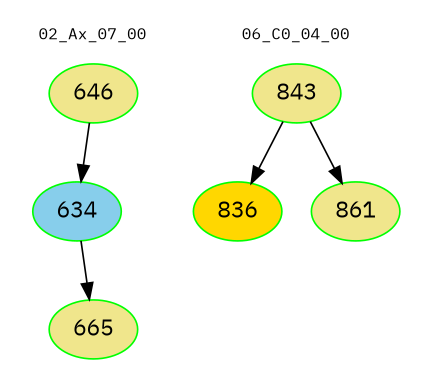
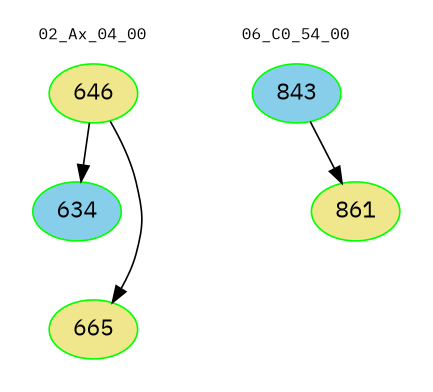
cluster "02_Ax_07_00": label "02_Ax_07_00" -> "02_Ax_04_00"
cluster "06_C0_04_00": label "06_C0_04_00" -> "06_C0_54_00"
node "843": fillcolor khaki -> skyblue
node "836": removed
edge "634" -> "665": now "646" -> "665"
